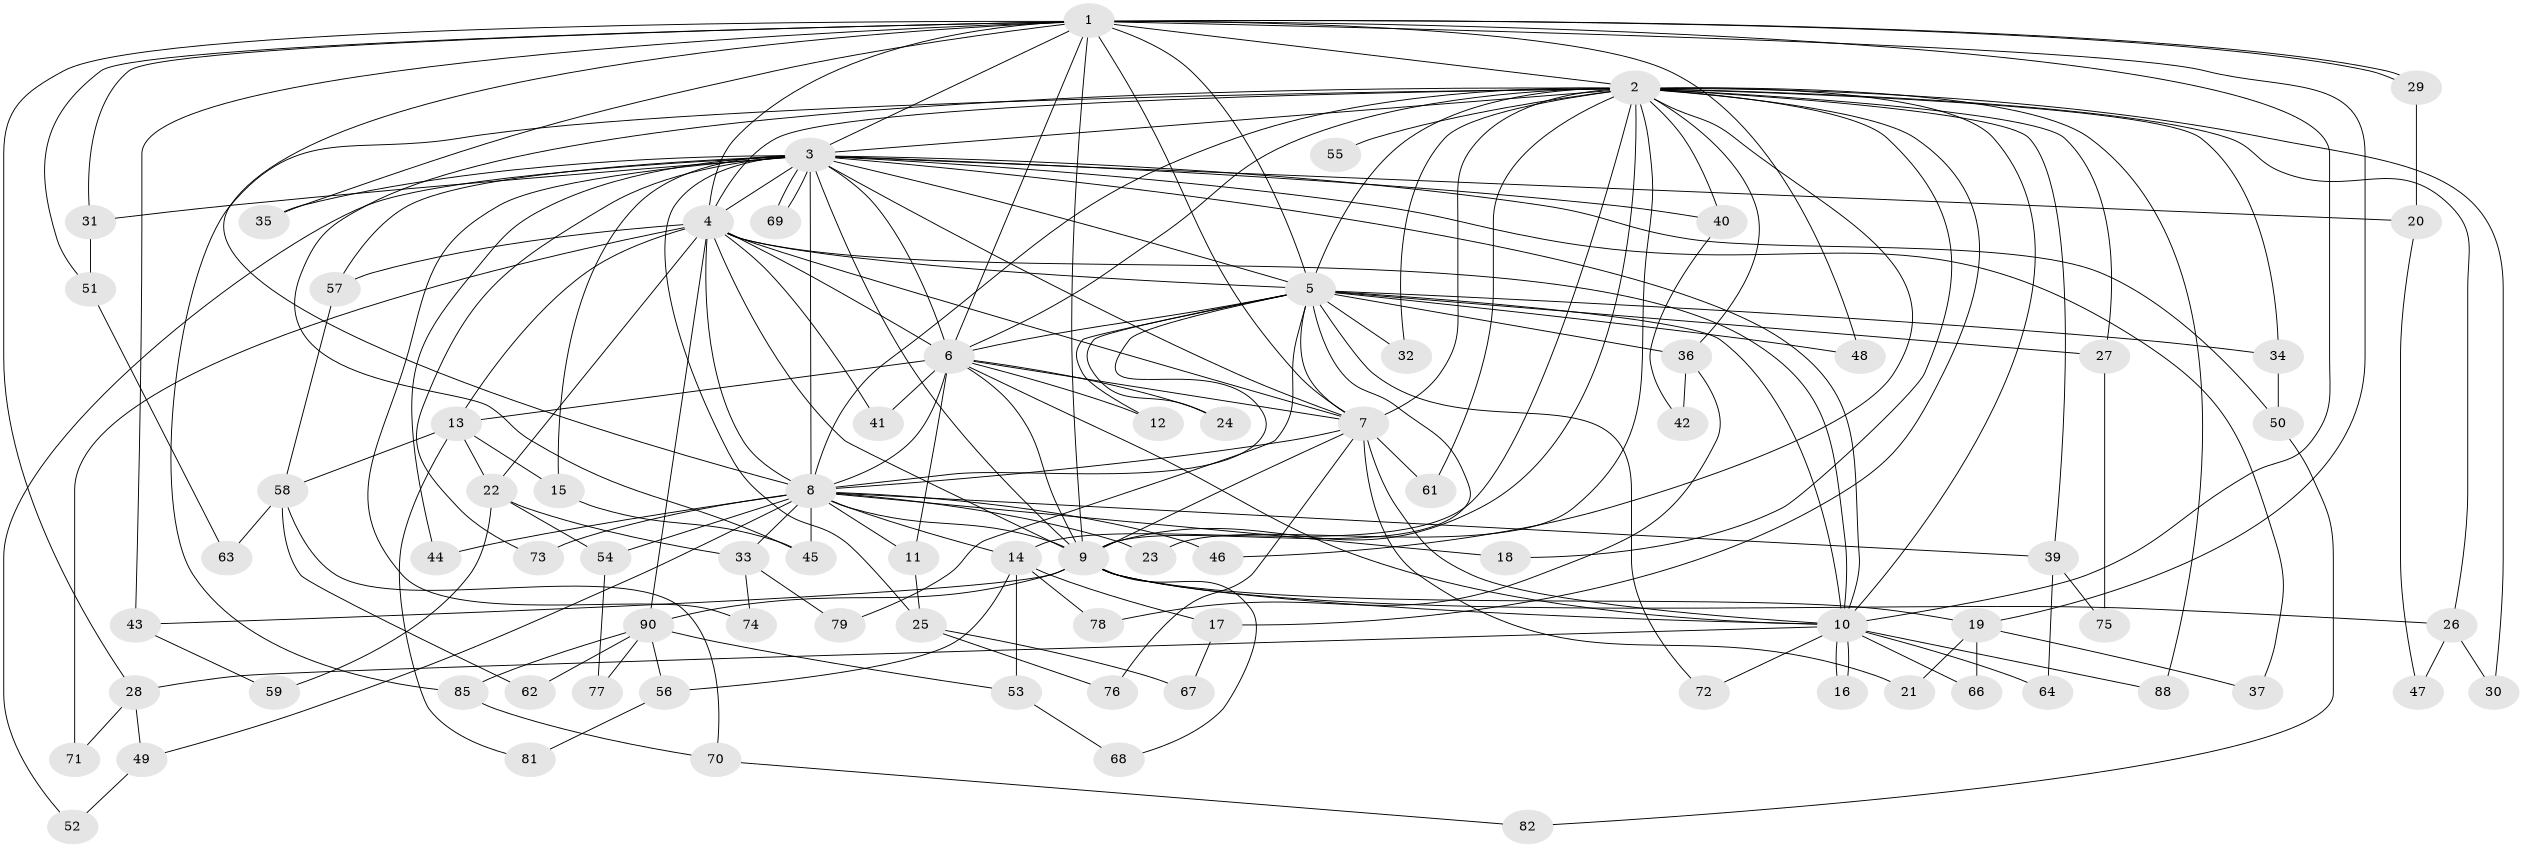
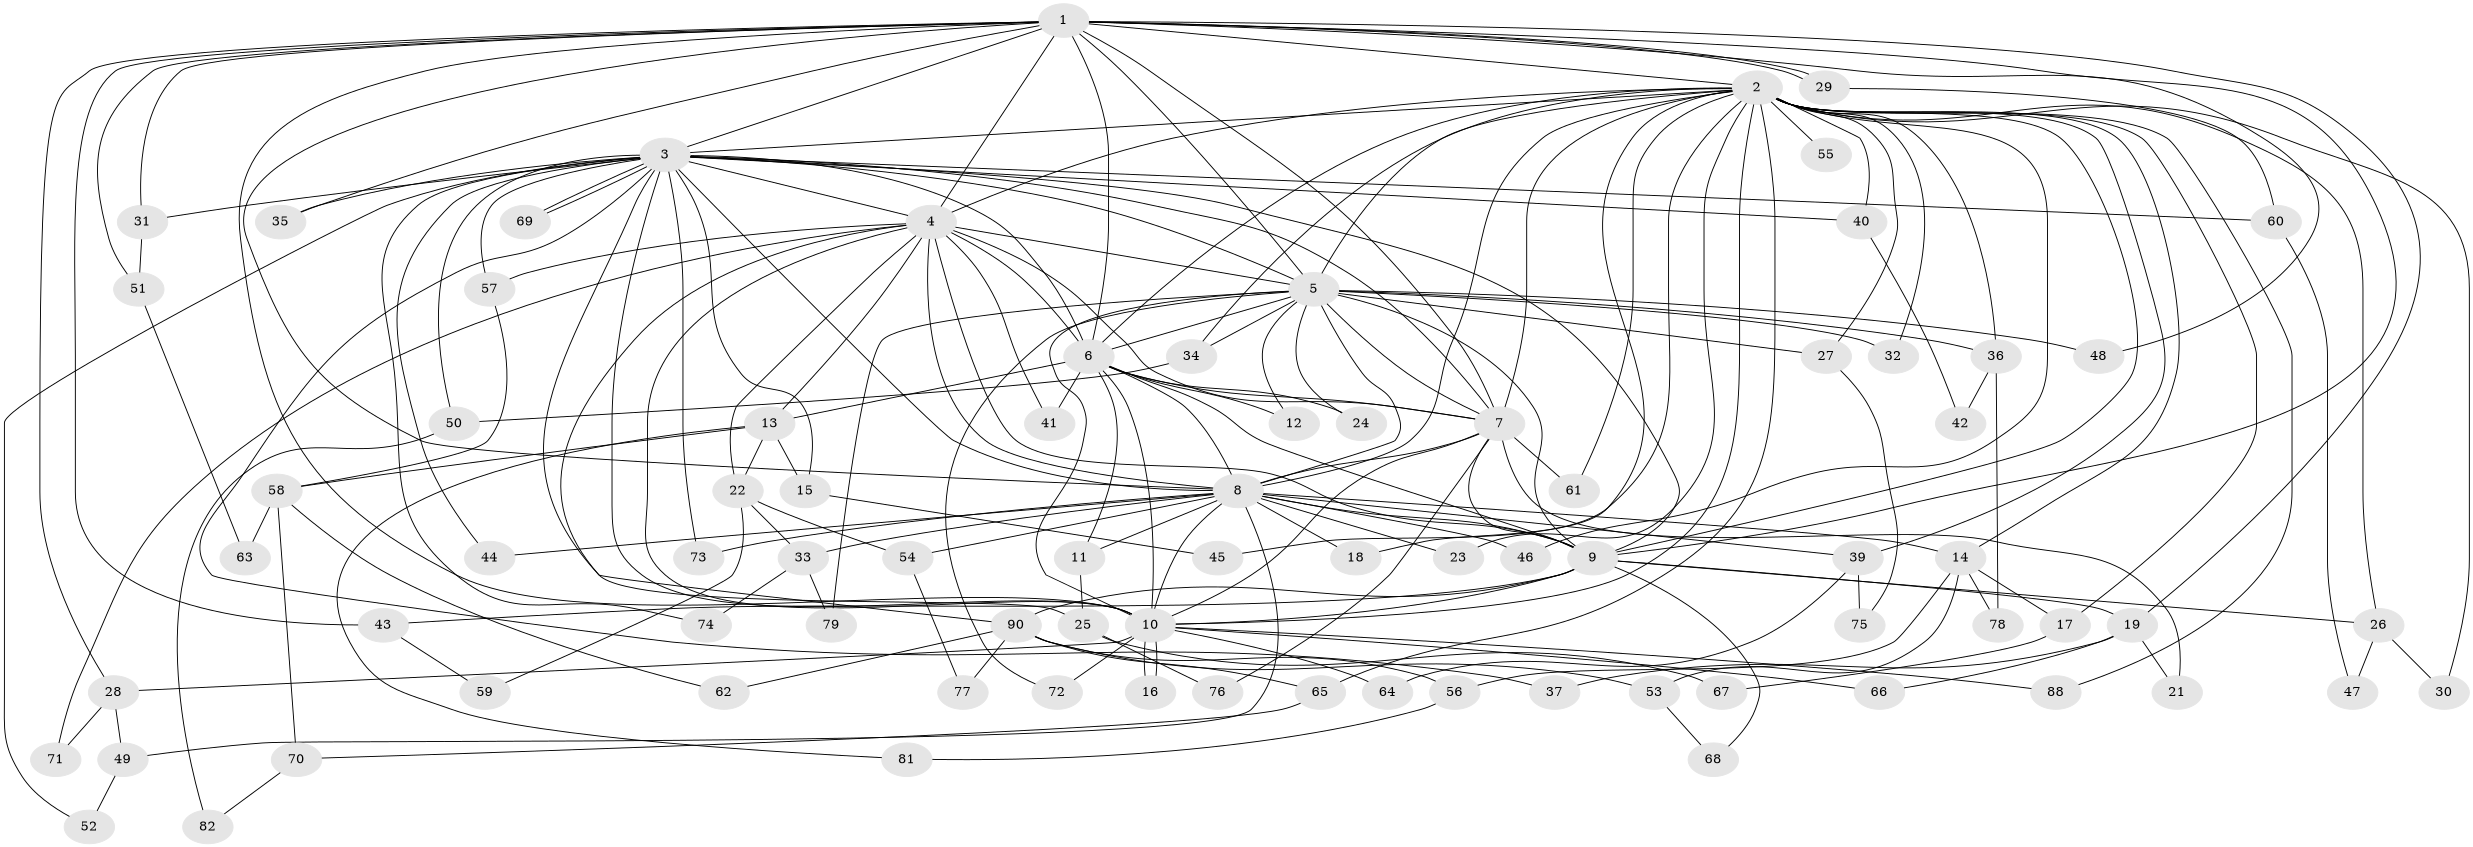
node "20": label "20" -> "60"
edge "8" -- "45": now "8" -- "10"
node "85": label "85" -> "65"
